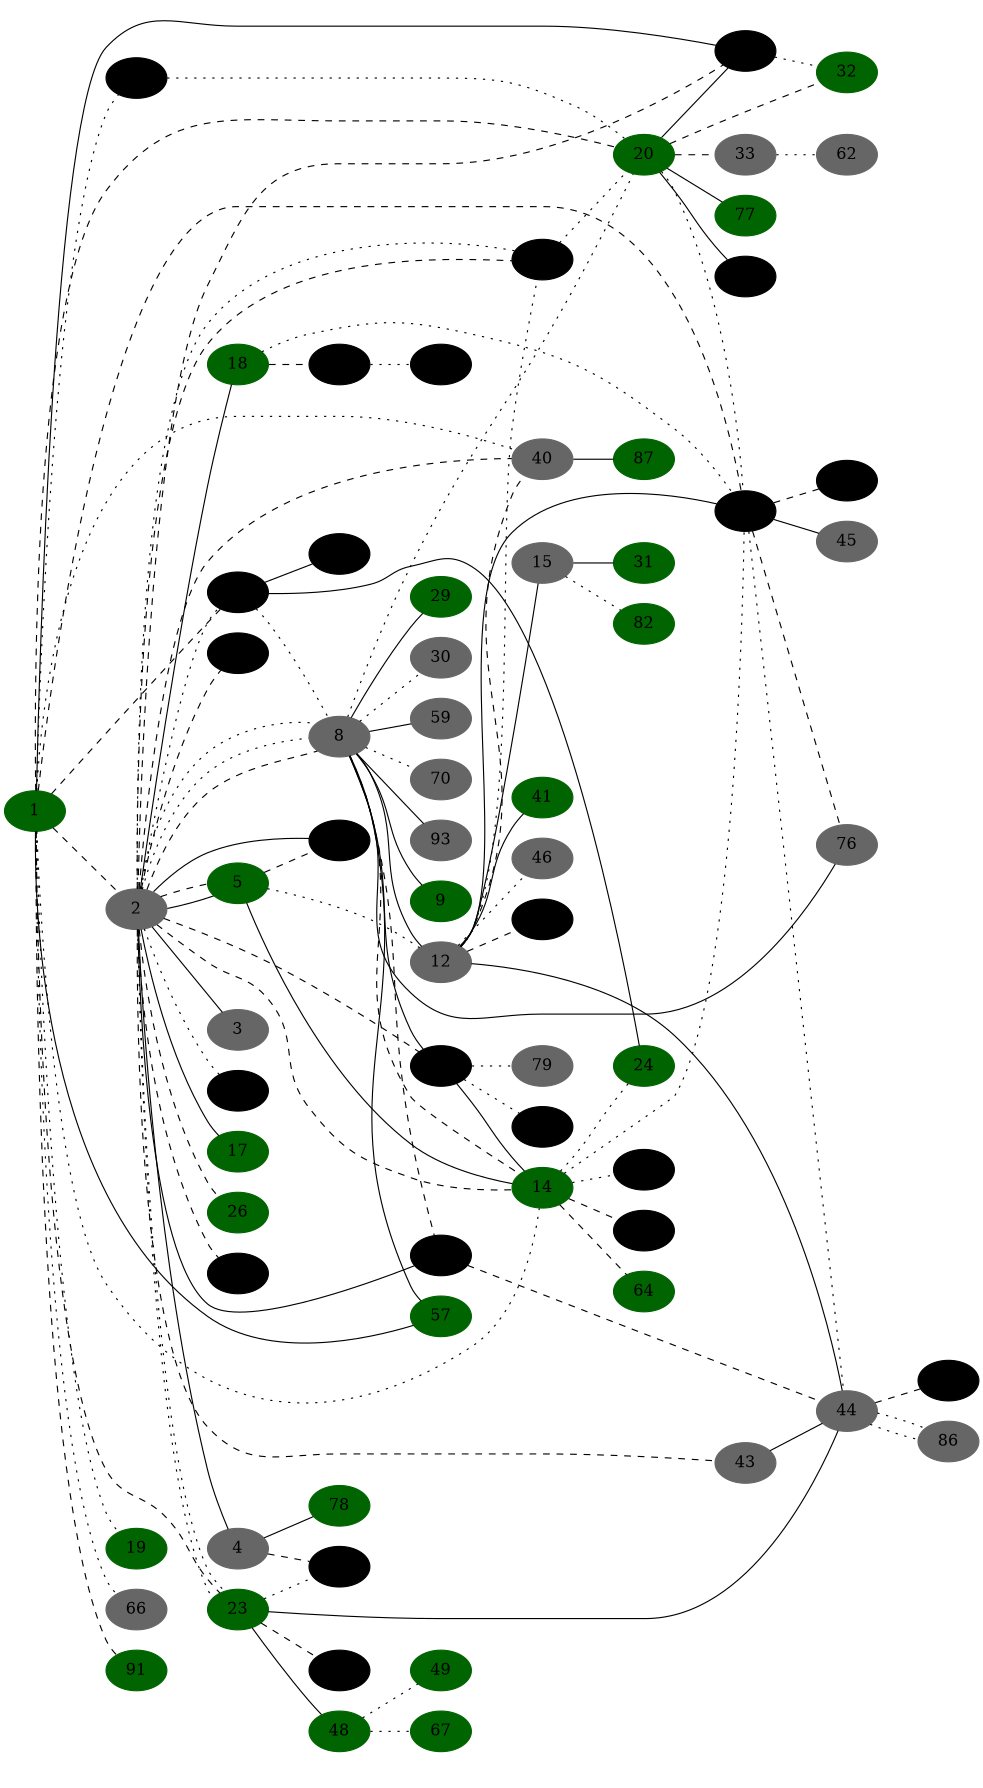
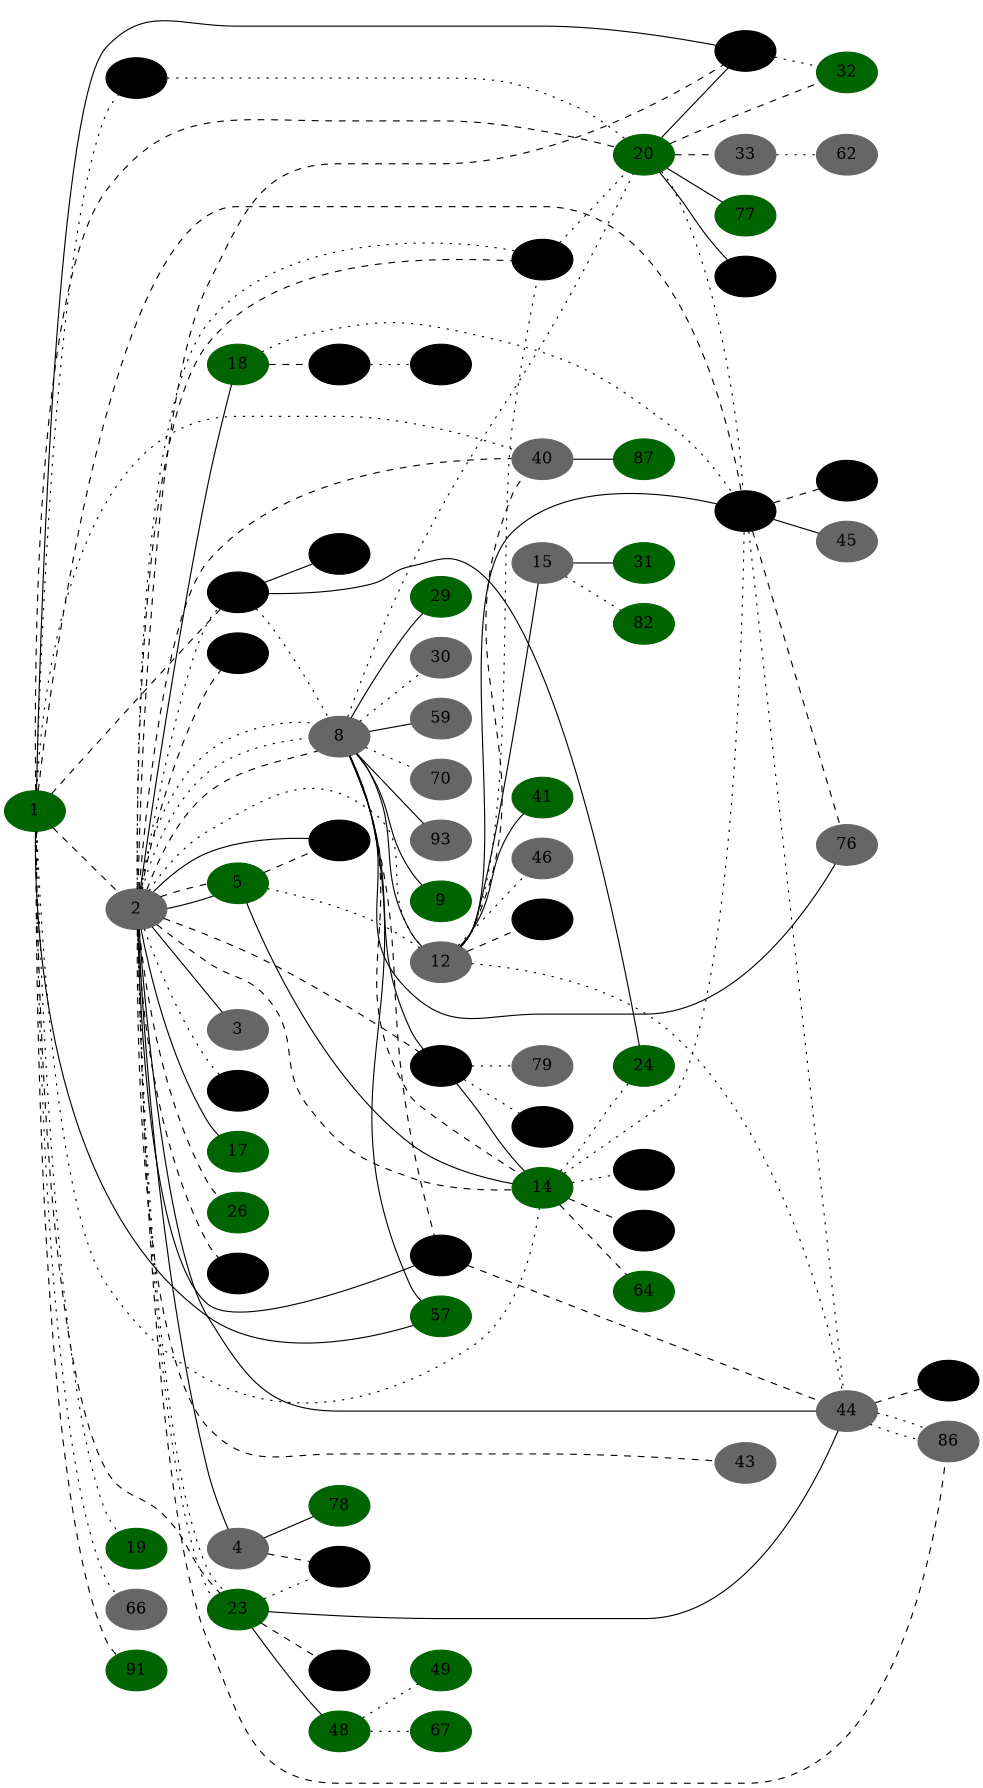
edge "2" -- "12": added
edge "12" -- "44": style solid -> dotted
edge "44" -- "43": now "44" -- "2"
edge "2" -- "86": added
